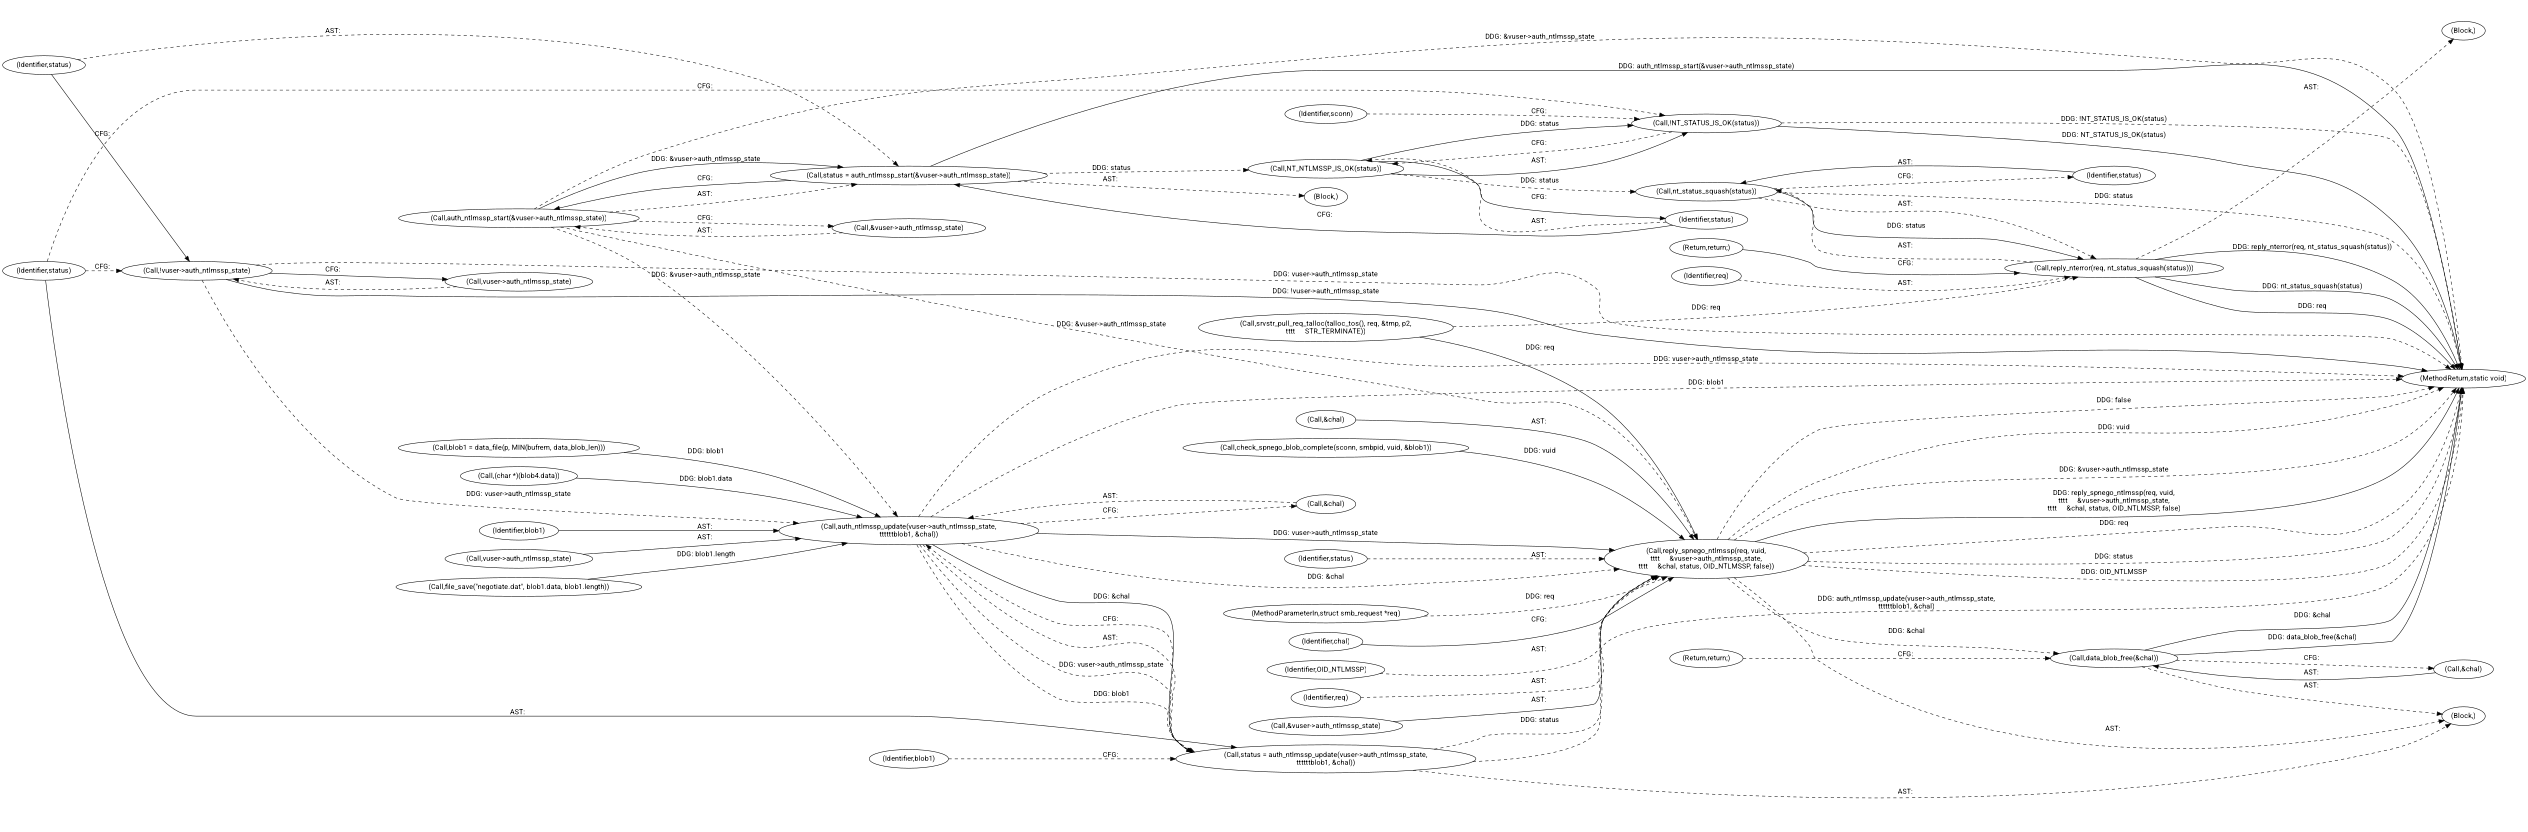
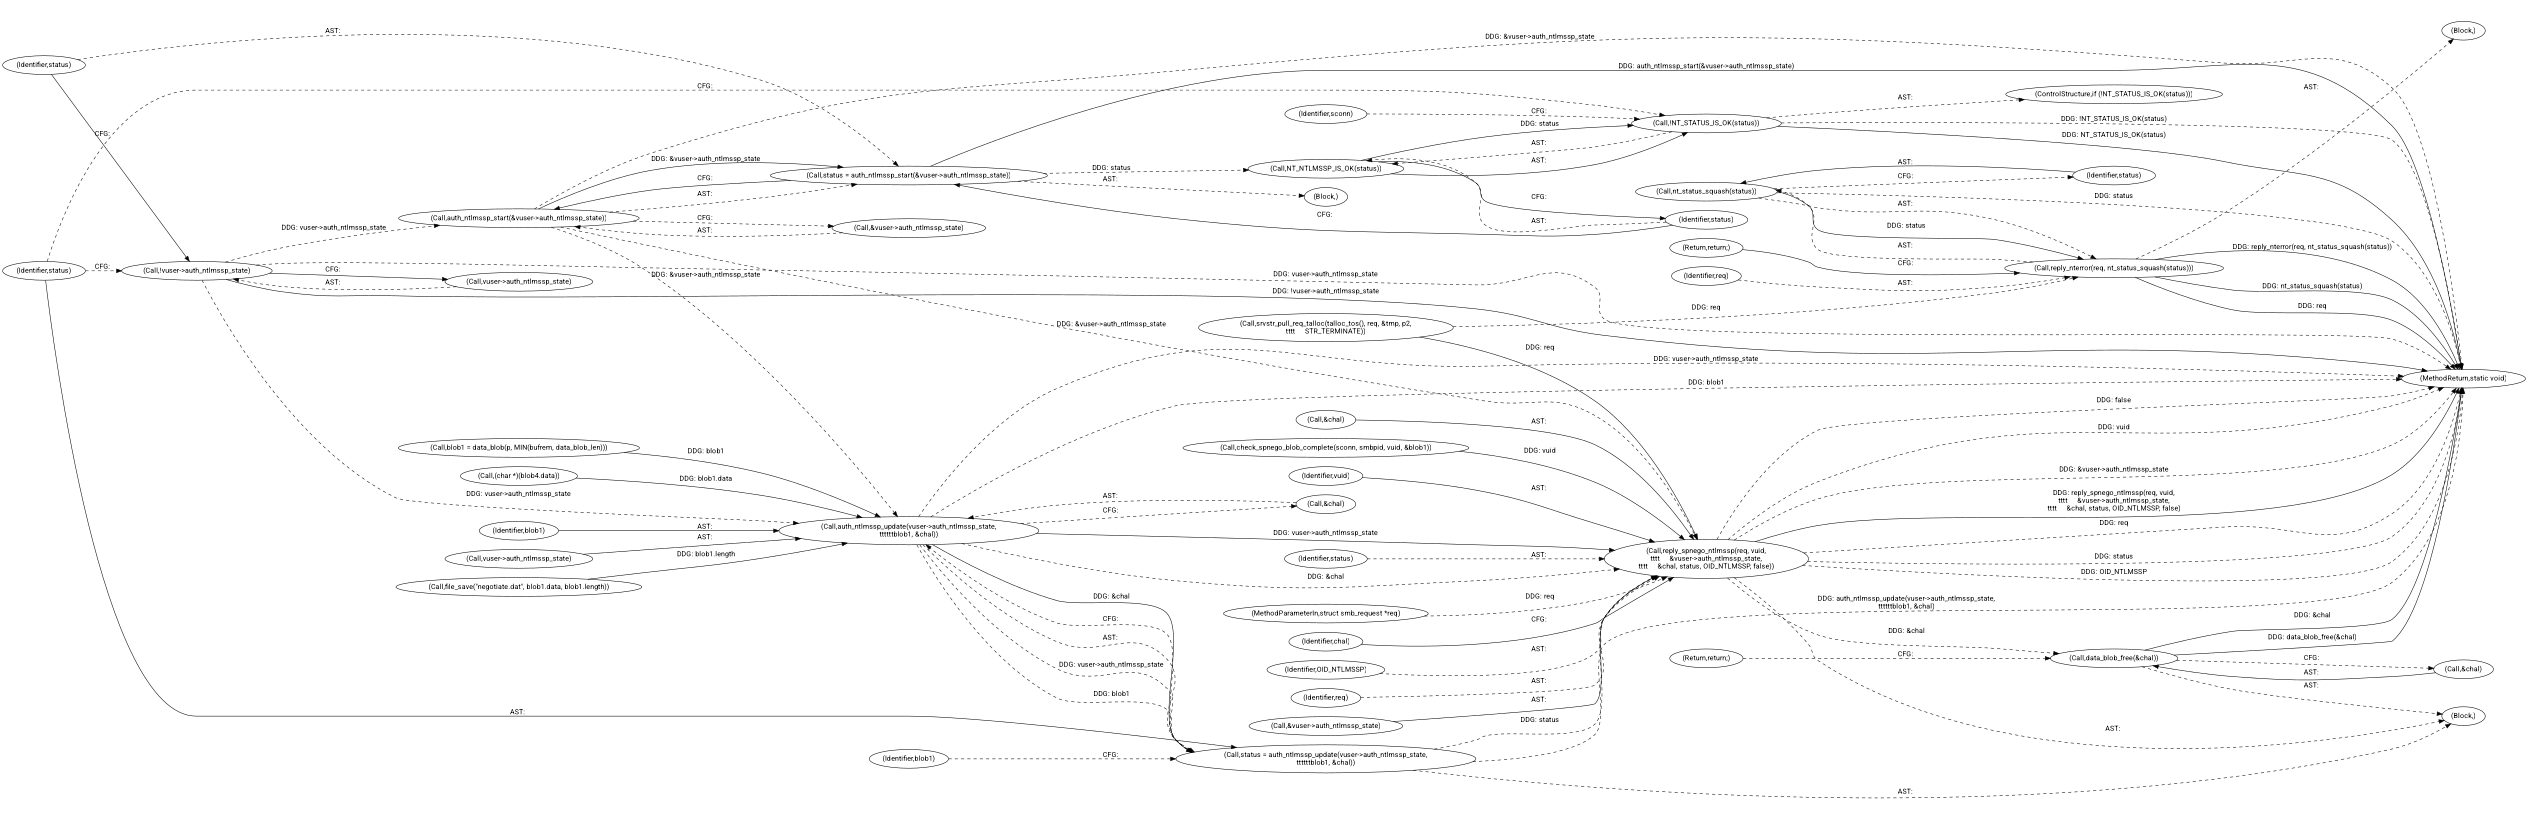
node "(ControlStructure,if (!NT_STATUS_IS_OK(status)))": added
edge "(Call,!NT_STATUS_IS_OK(status))" -> "(Call,NT_NTLMSSP_IS_OK(status))": label "CFG: " -> "AST: "
edge "(Call,NT_NTLMSSP_IS_OK(status))" -> "(Call,nt_status_squash(status))": removed, label "DDG: status"
edge "(Call,!vuser->auth_ntlmssp_state)" -> "(Call,auth_ntlmssp_start(&vuser->auth_ntlmssp_state))": added, label "DDG: vuser->auth_ntlmssp_state"
node "(Call,blob1 = data_file(p, MIN(bufrem, data_blob_len)))": label "(Call,blob1 = data_file(p, MIN(bufrem, data_blob_len)))" -> "(Call,blob1 = data_blob(p, MIN(bufrem, data_blob_len)))"
node "(Identifier,vuid)": added
